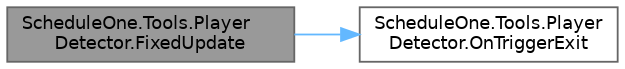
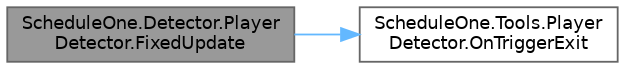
node "ScheduleOne.Tools.Player Detector.FixedUpdate": label "ScheduleOne.Tools.Player Detector.FixedUpdate" -> "ScheduleOne.Detector.Player Detector.FixedUpdate"
